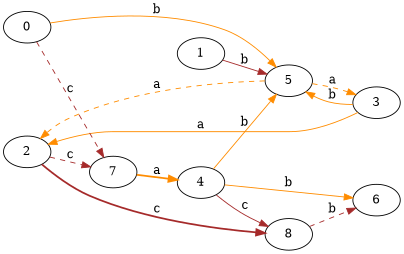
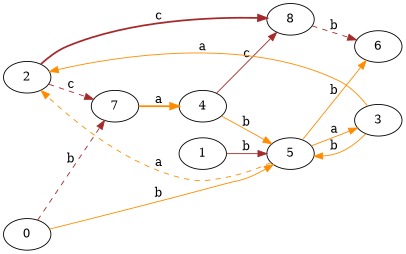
edge "5" -> "3": style dashed -> solid
edge "0" -> "7": label "c" -> "b"
edge "4" -> "6": now "5" -> "6"
